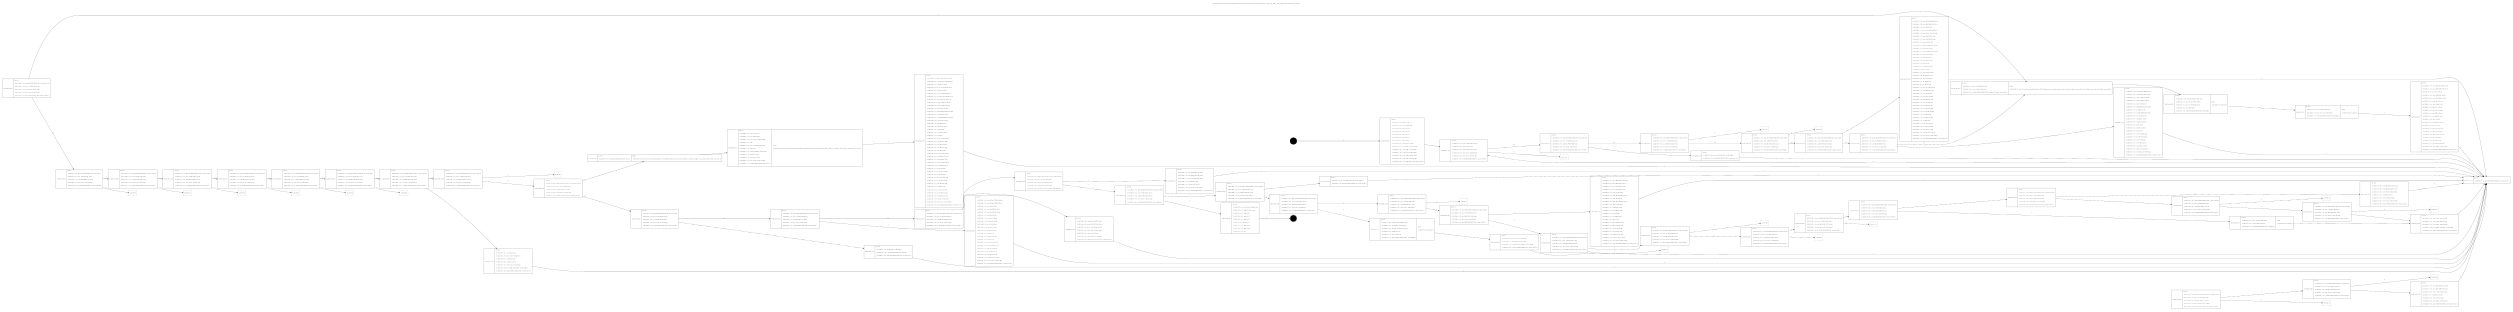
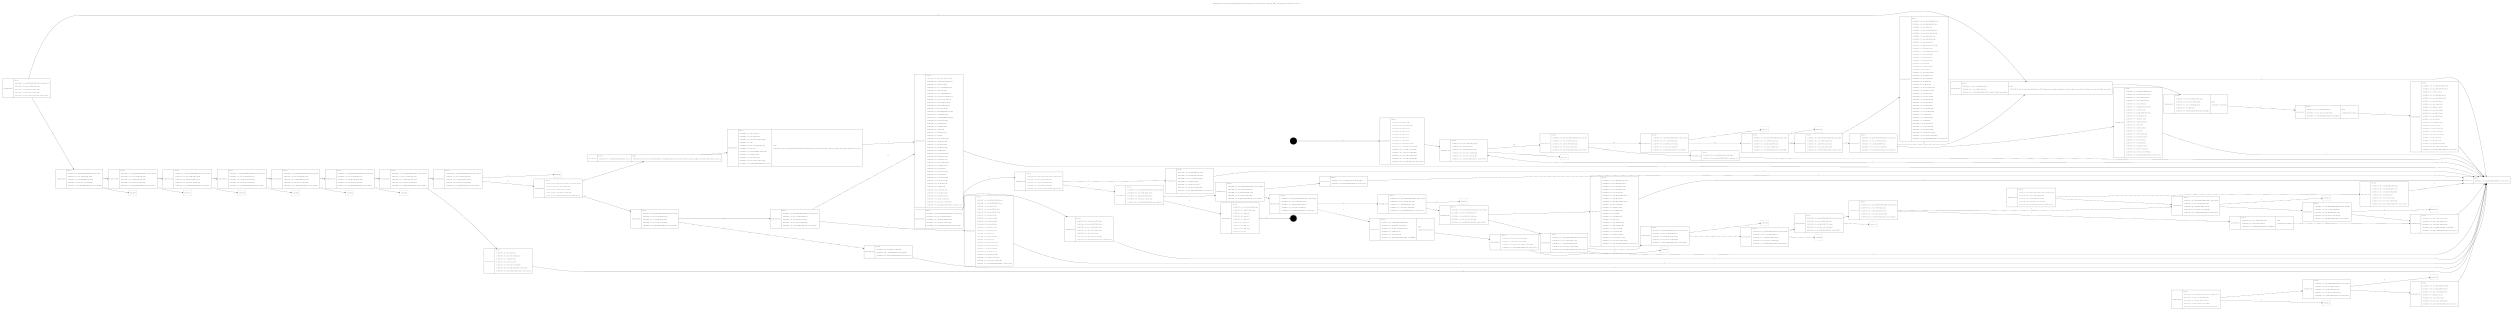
edge "0x401962 [28]" -> "0x40197e [28]": now "0x401962 [28]" -> "0x40199a [28]"
edge "0x401812 [28]" -> "0x40182e [28]": now "0x401812 [28]" -> "0x401baf [171]"
